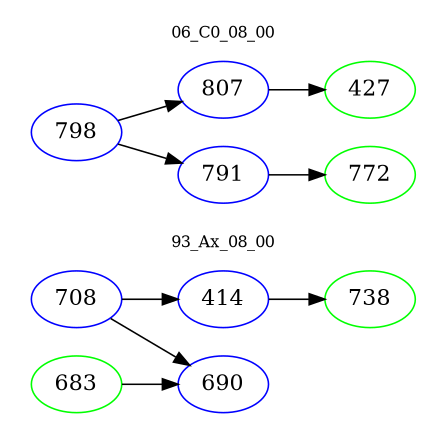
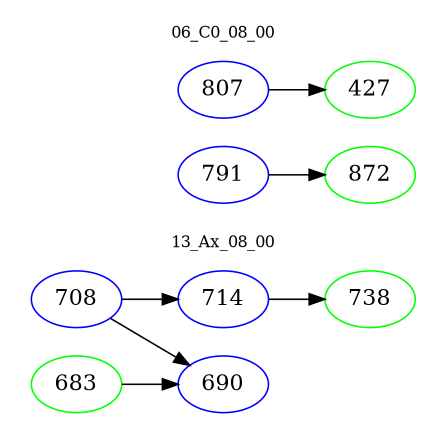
node "798": removed
node "772": label "772" -> "872"
cluster "93_Ax_08_00": label "93_Ax_08_00" -> "13_Ax_08_00"
node "414": label "414" -> "714"
